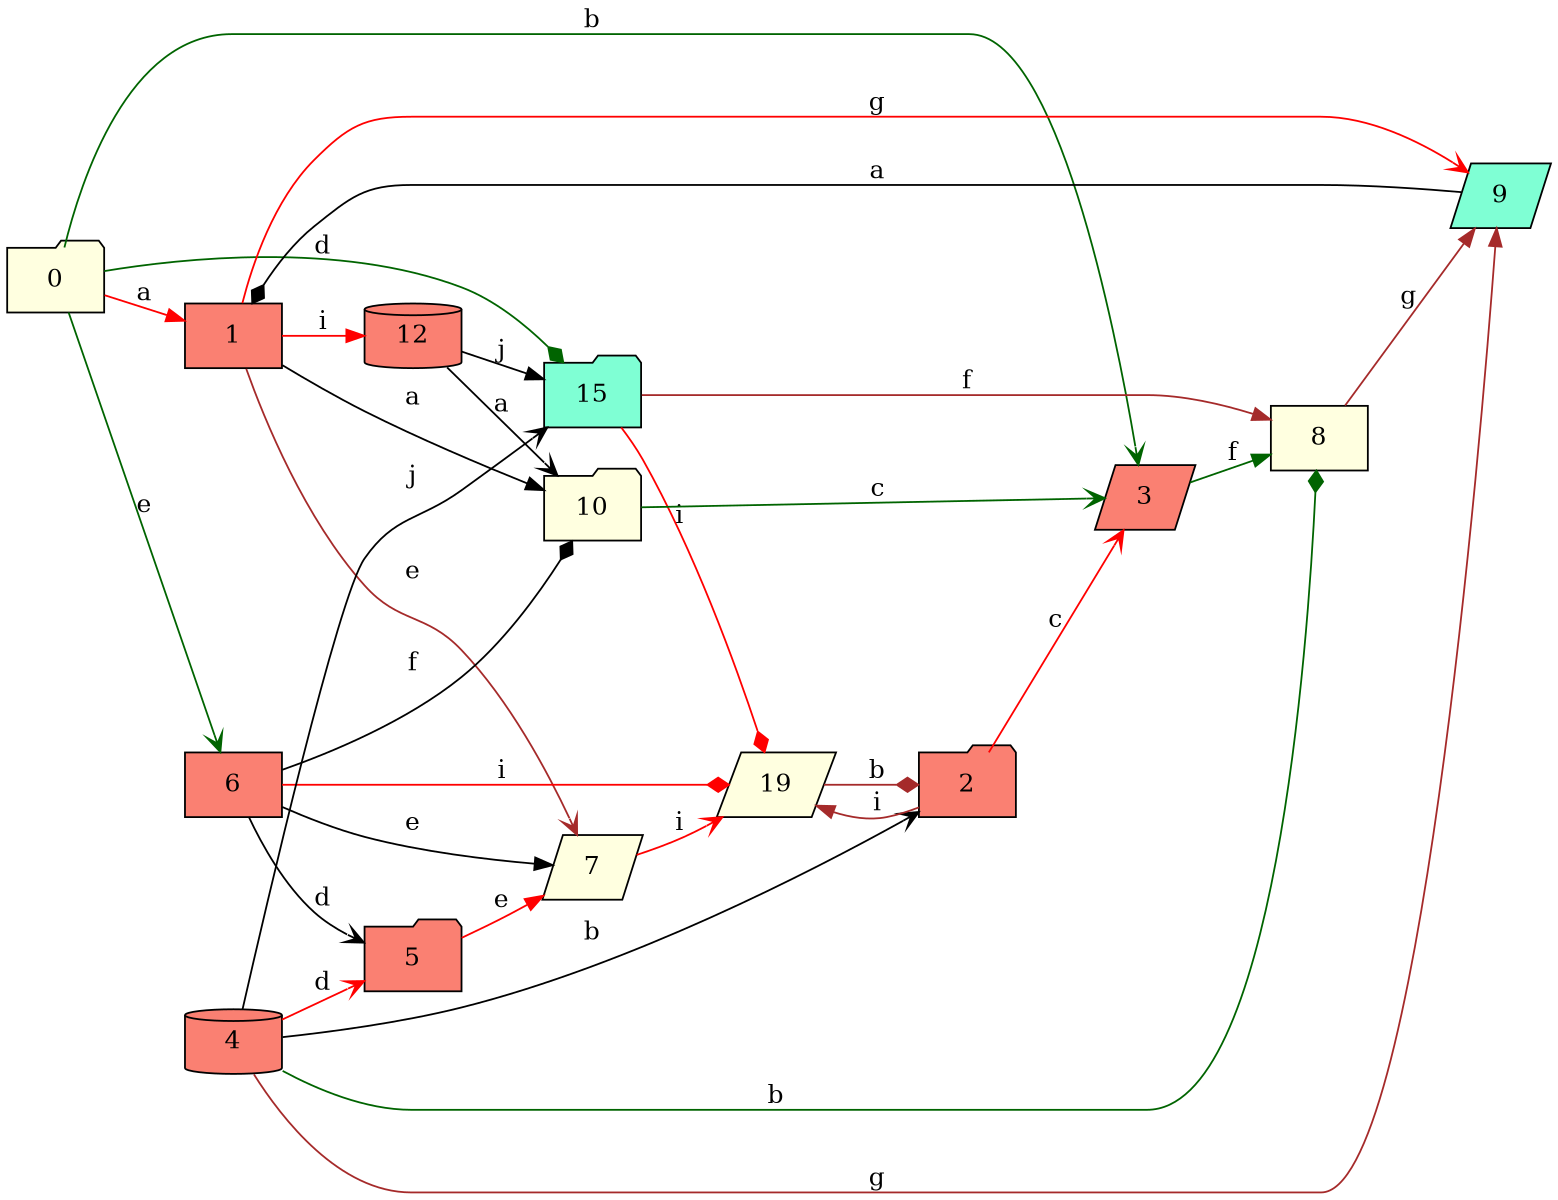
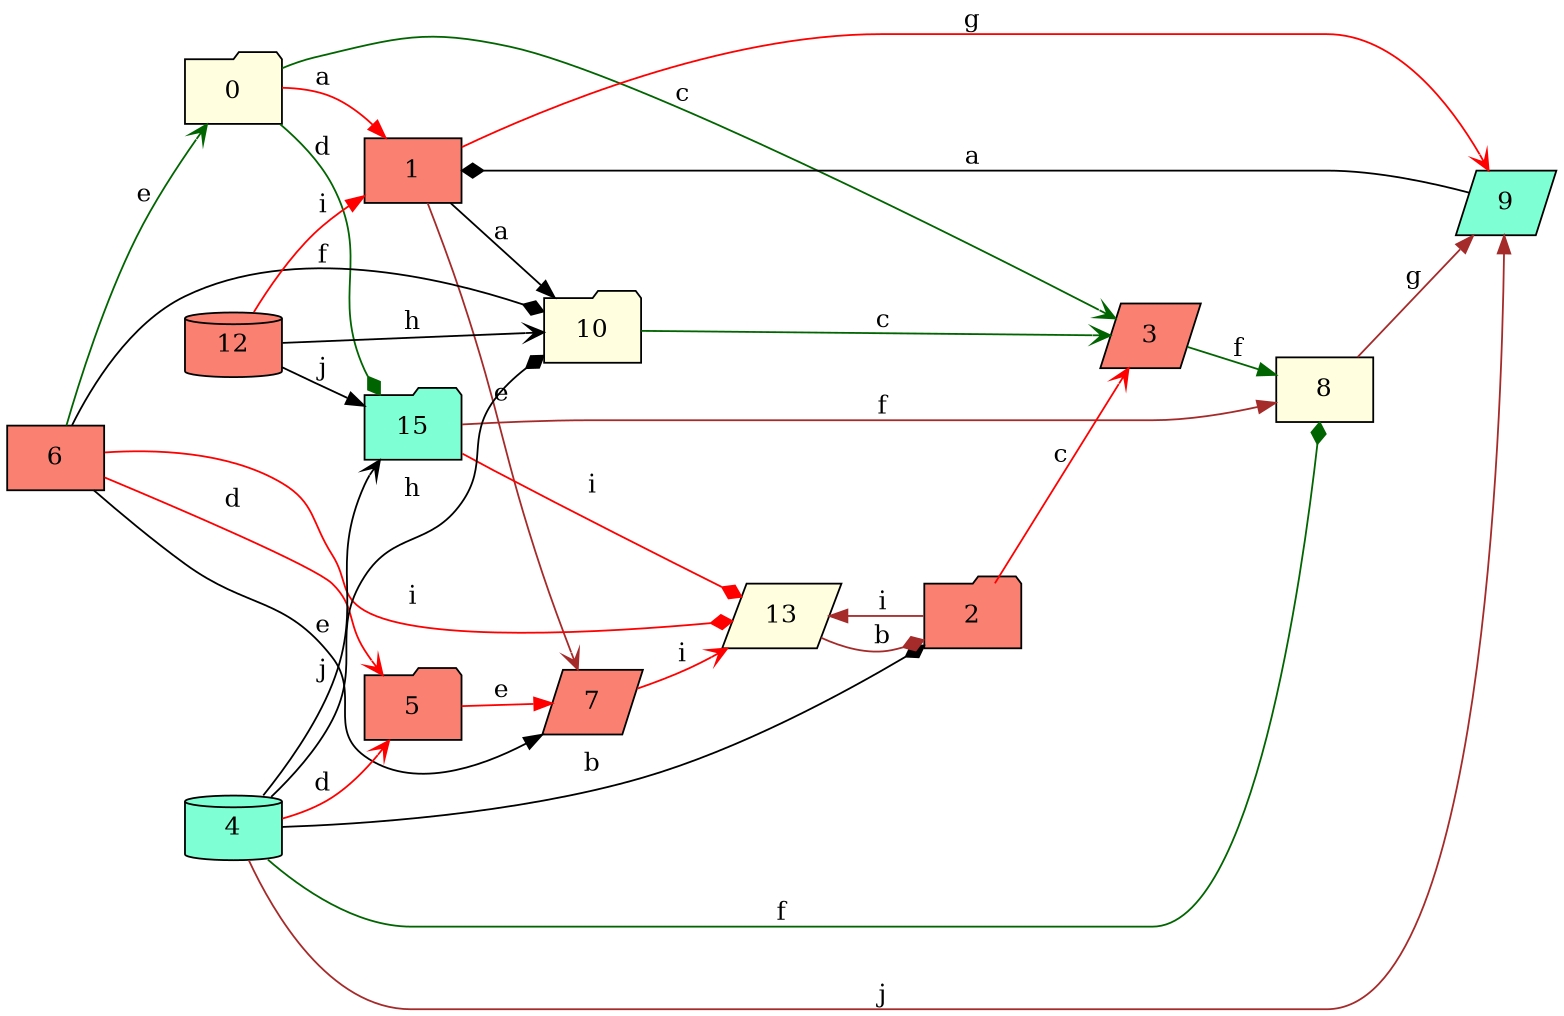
edge "0" -> "3": label "b" -> "c"
edge "1" -> "12": reversed
edge "12" -> "10": label "a" -> "h"
edge "0" -> "6": reversed
edge "4" -> "10": added, label "h"
node "19": label "19" -> "13"
node "7": fillcolor lightyellow -> salmon
edge "6" -> "5": color black -> red
edge "4" -> "2": arrowhead vee -> diamond
node "4": fillcolor salmon -> aquamarine
edge "4" -> "8": label "b" -> "f"
edge "4" -> "9": label "g" -> "j"
